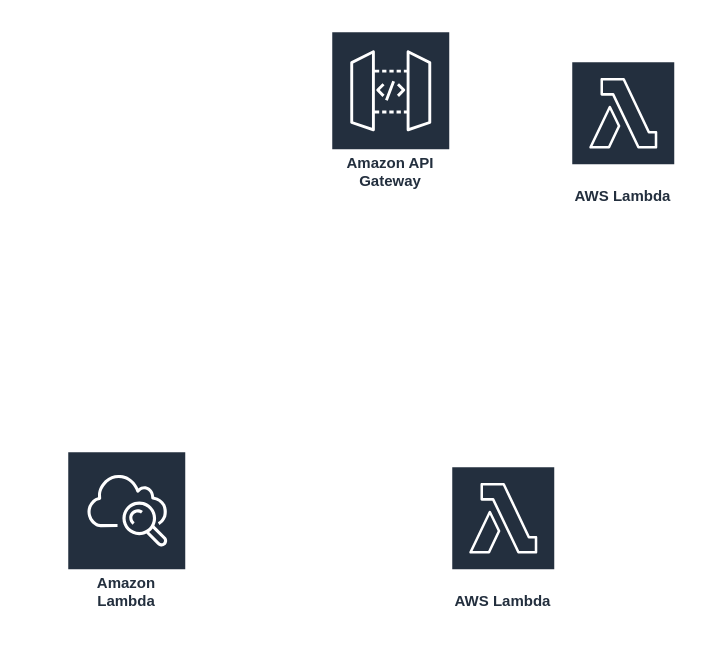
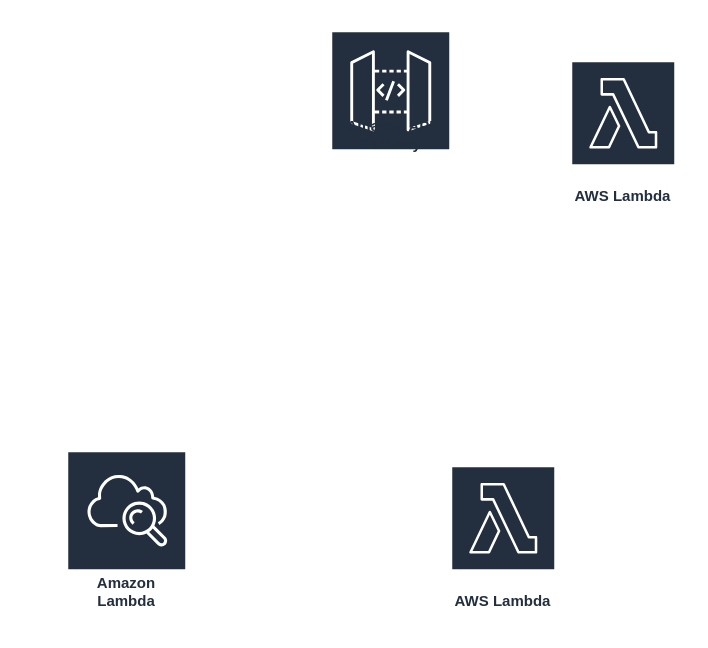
node "Amazon API Gateway": size 120x165 -> 120x128
